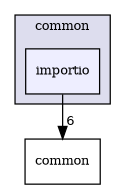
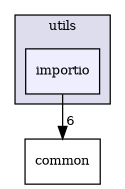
cluster "common": label "common" -> "utils"
